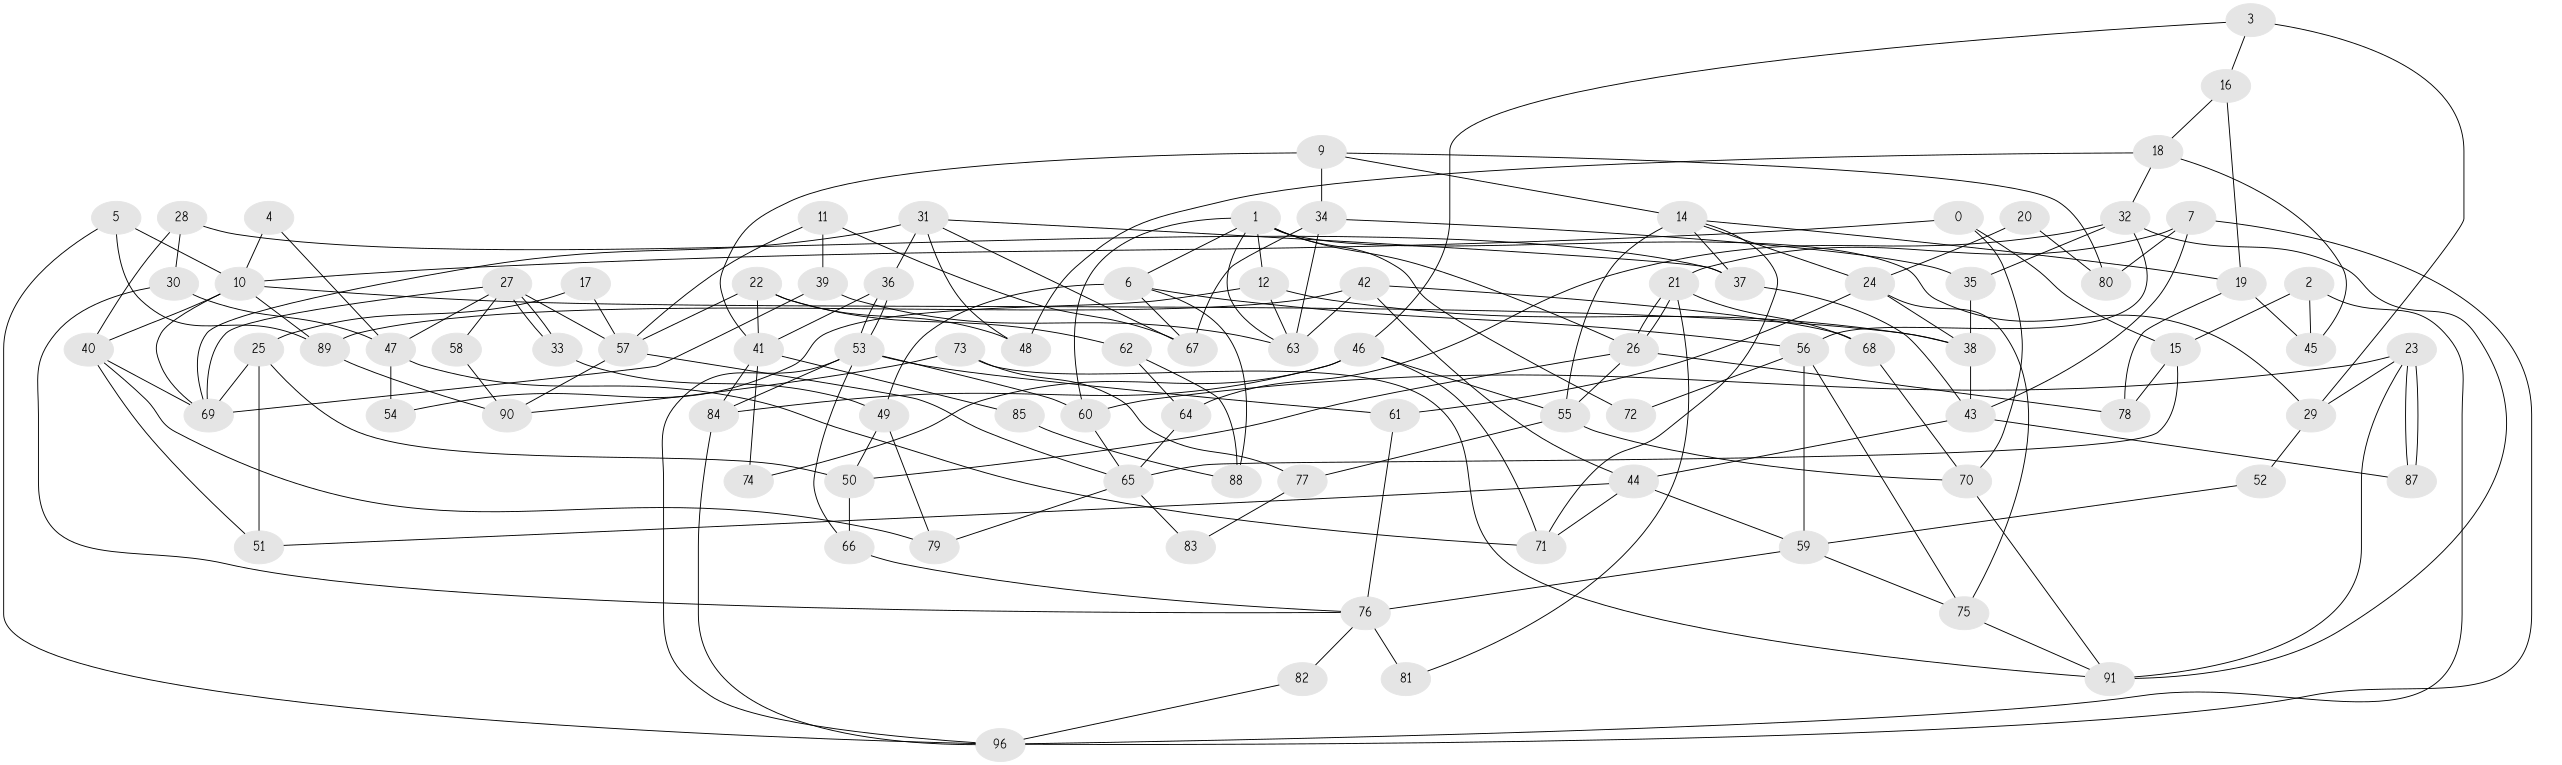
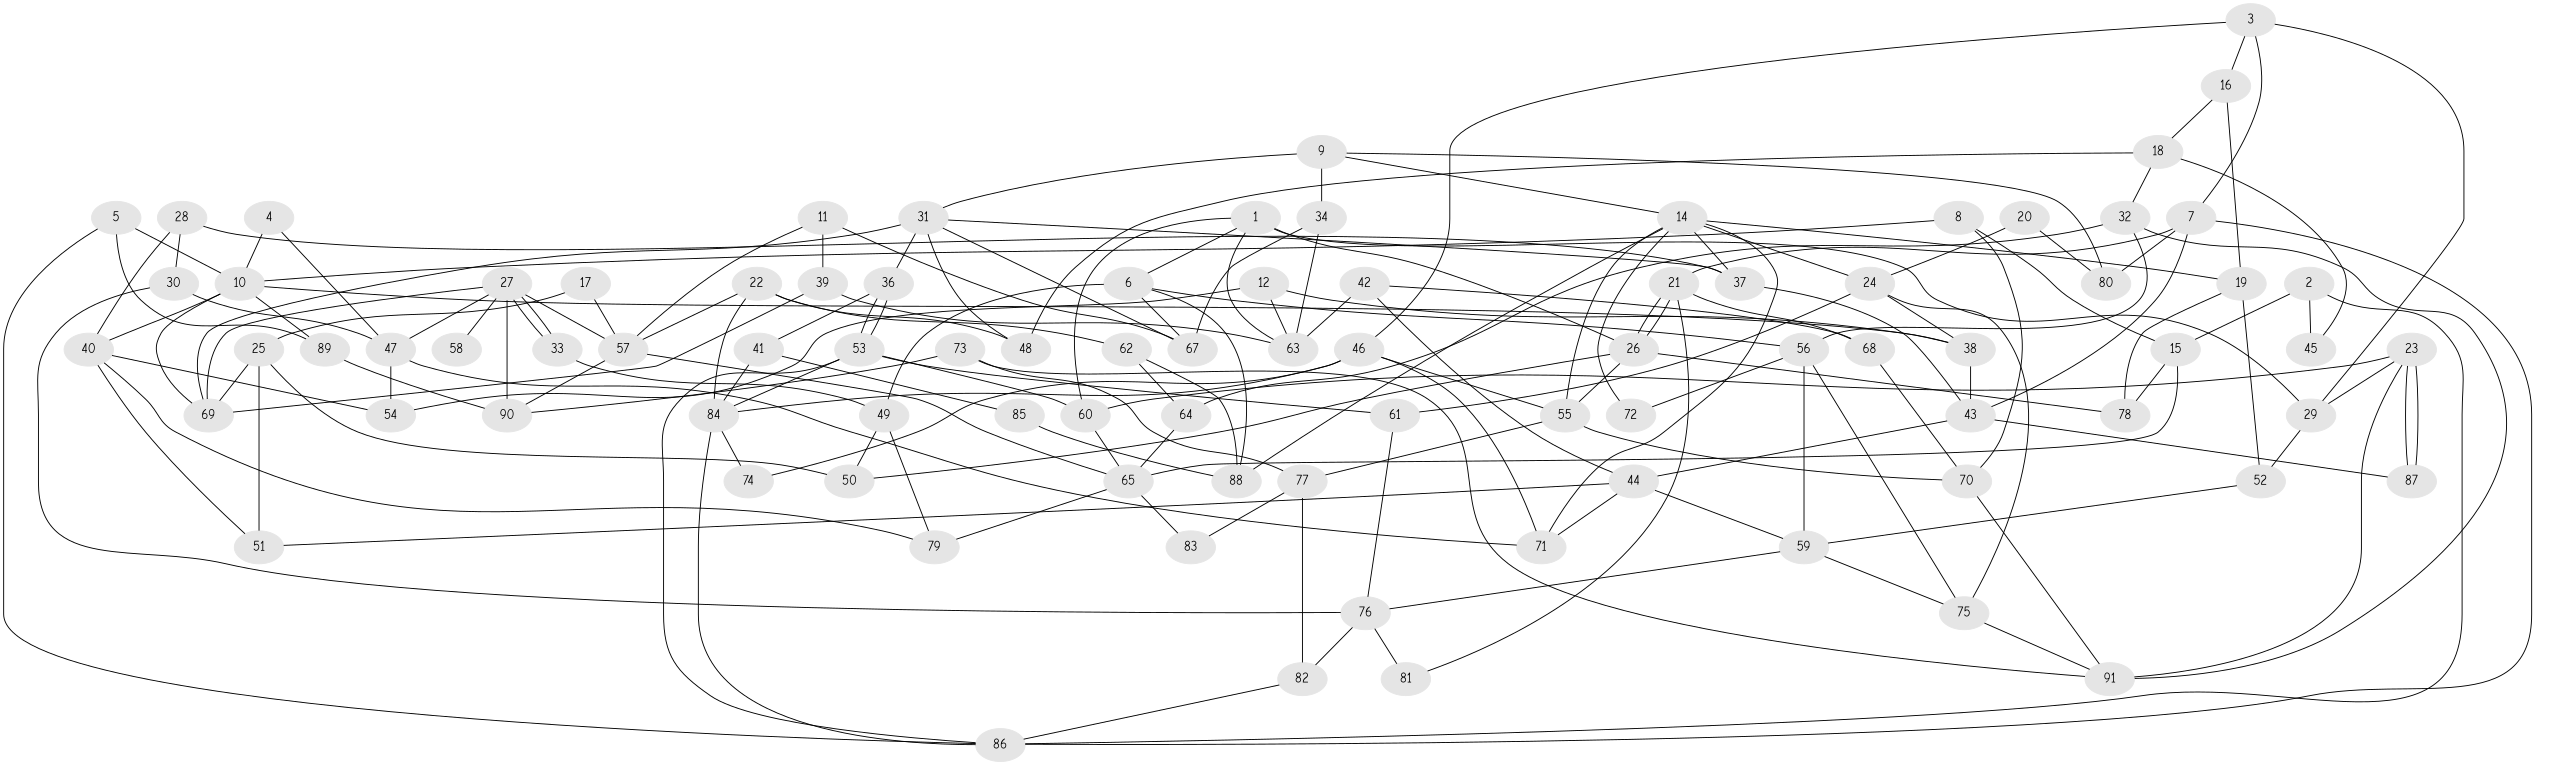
edge "3" -- "7": added
edge "9" -- "41": now "9" -- "31"
node "0": label "0" -> "8"
edge "1" -- "12": removed
node "35": removed
edge "14" -- "88": added
edge "1" -- "72": now "14" -- "72"
edge "42" -- "89": removed
edge "19" -- "45": now "19" -- "52"
edge "22" -- "41": now "22" -- "84"
edge "40" -- "69": now "40" -- "54"
edge "58" -- "90": now "27" -- "90"
edge "41" -- "74": now "84" -- "74"
node "66": removed
edge "77" -- "82": added
node "96": label "96" -> "86"
